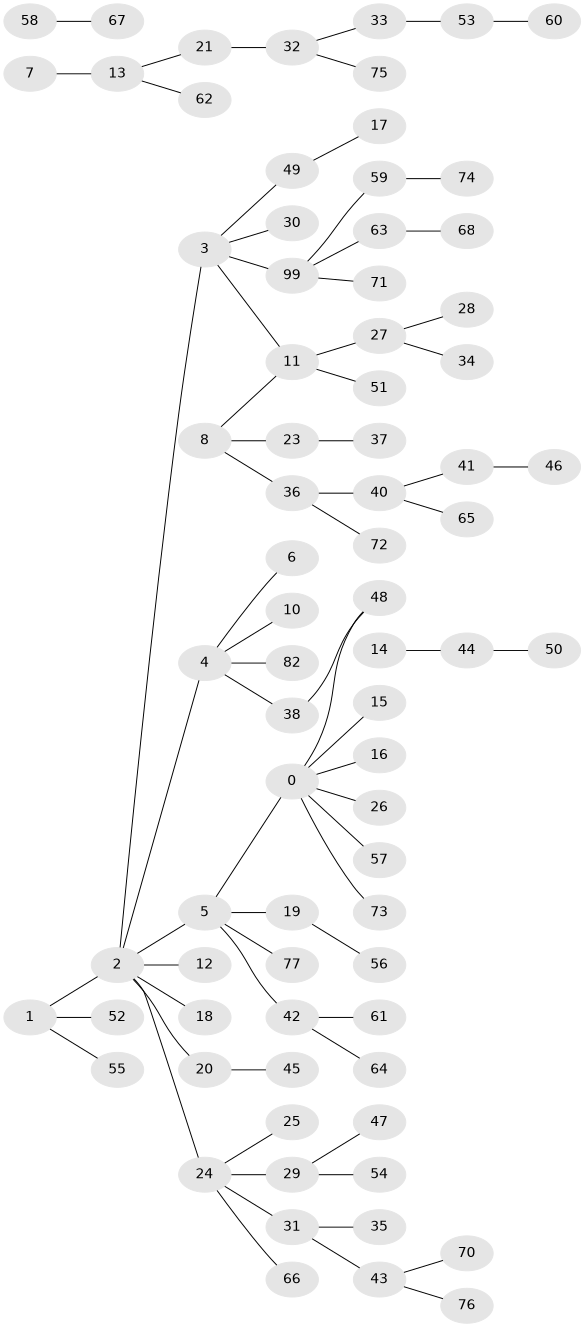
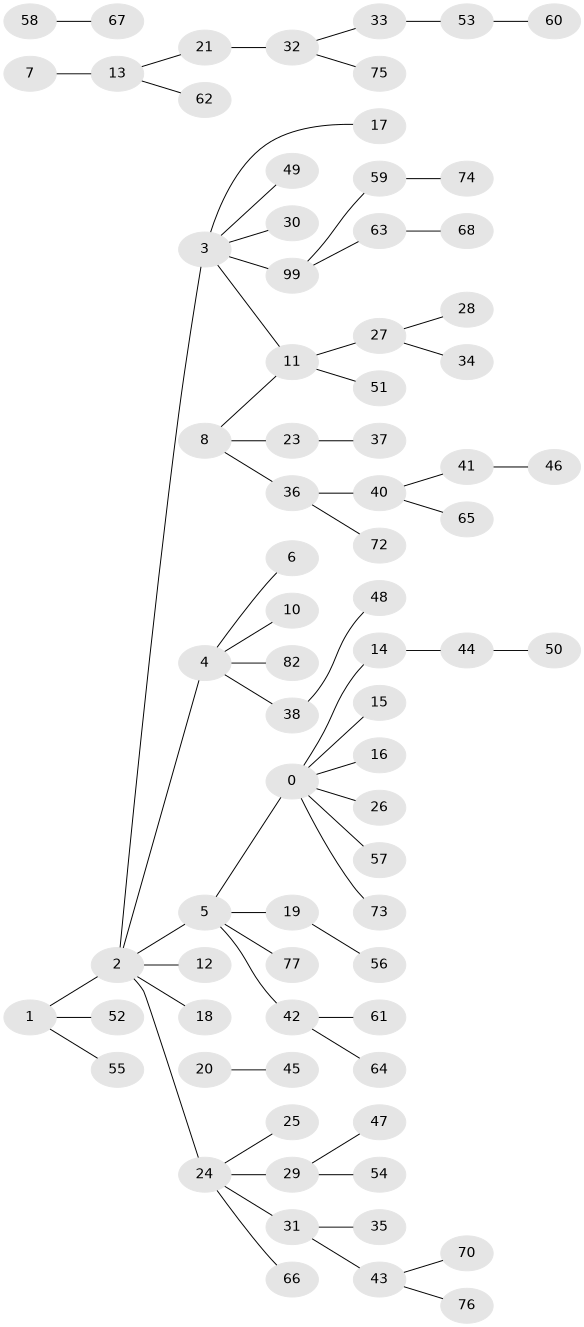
edge "17" -- "49": now "17" -- "3"
node "71": removed
edge "48" -- "0": now "14" -- "0"
edge "2" -- "20": removed
